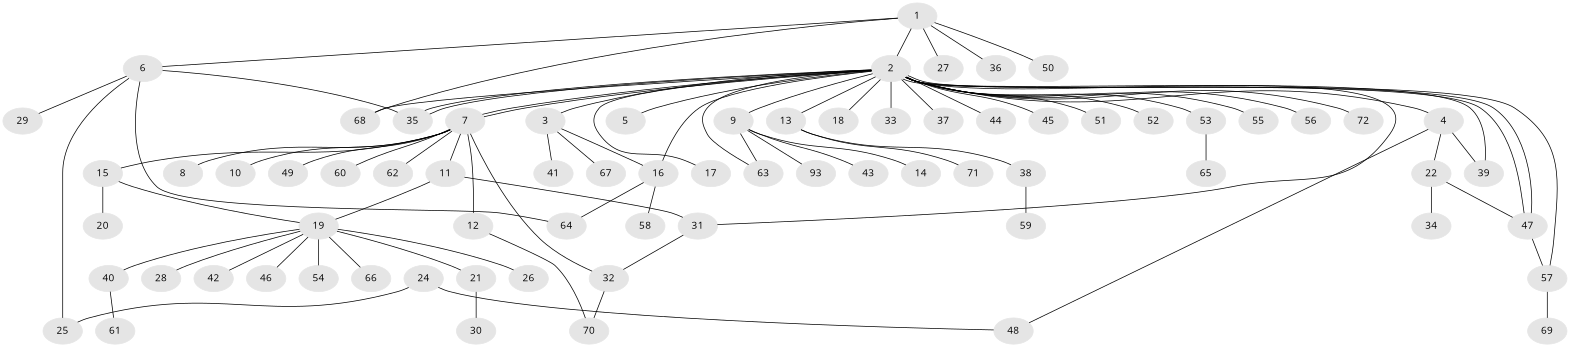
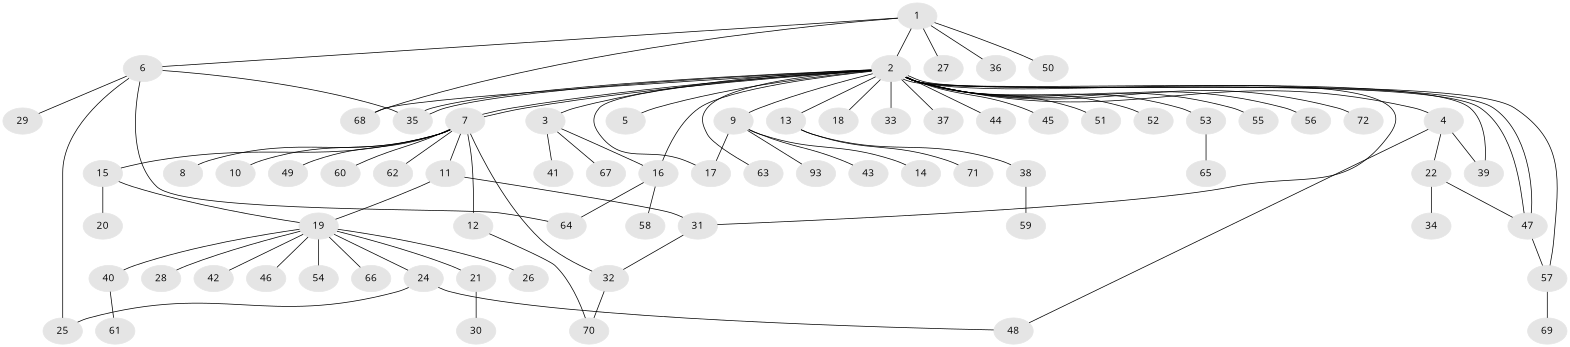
edge "9" -- "63": now "9" -- "17"
edge "19" -- "24": added
